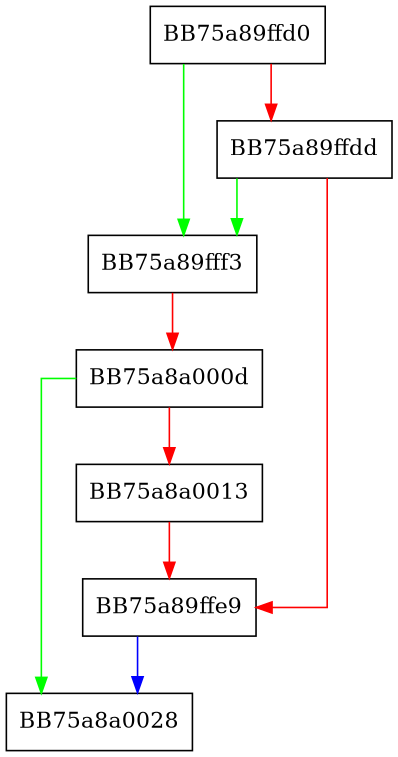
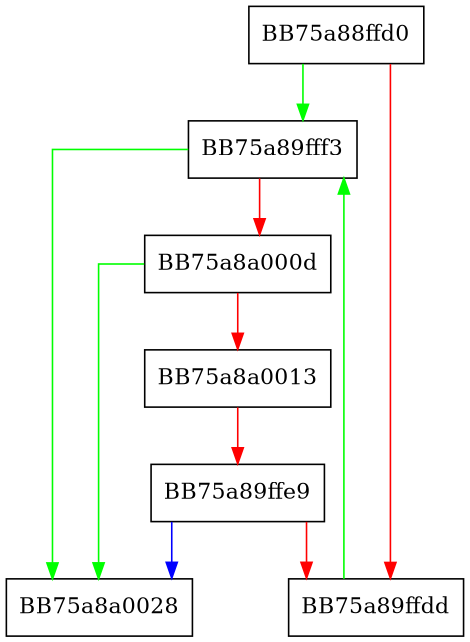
node "BB75a89ffd0": label "BB75a89ffd0" -> "BB75a88ffd0"
edge "BB75a89fff3" -> "BB75a8a0028": added
edge "BB75a89ffdd" -> "BB75a89ffe9": reversed
